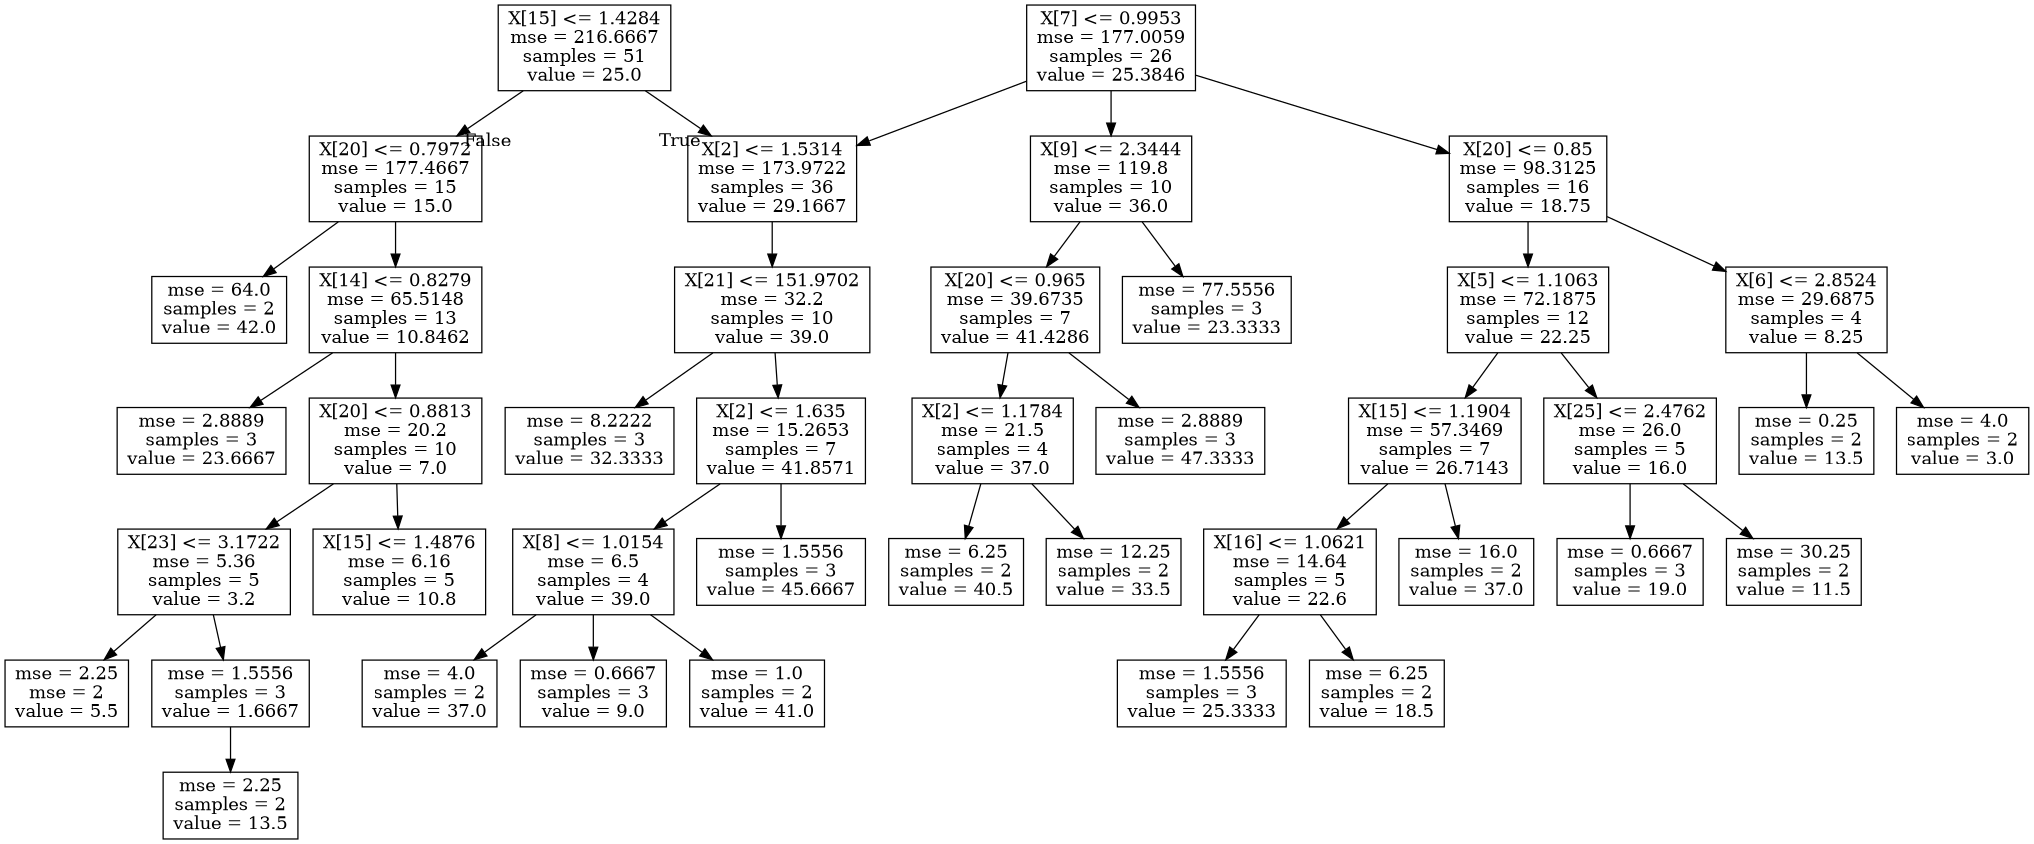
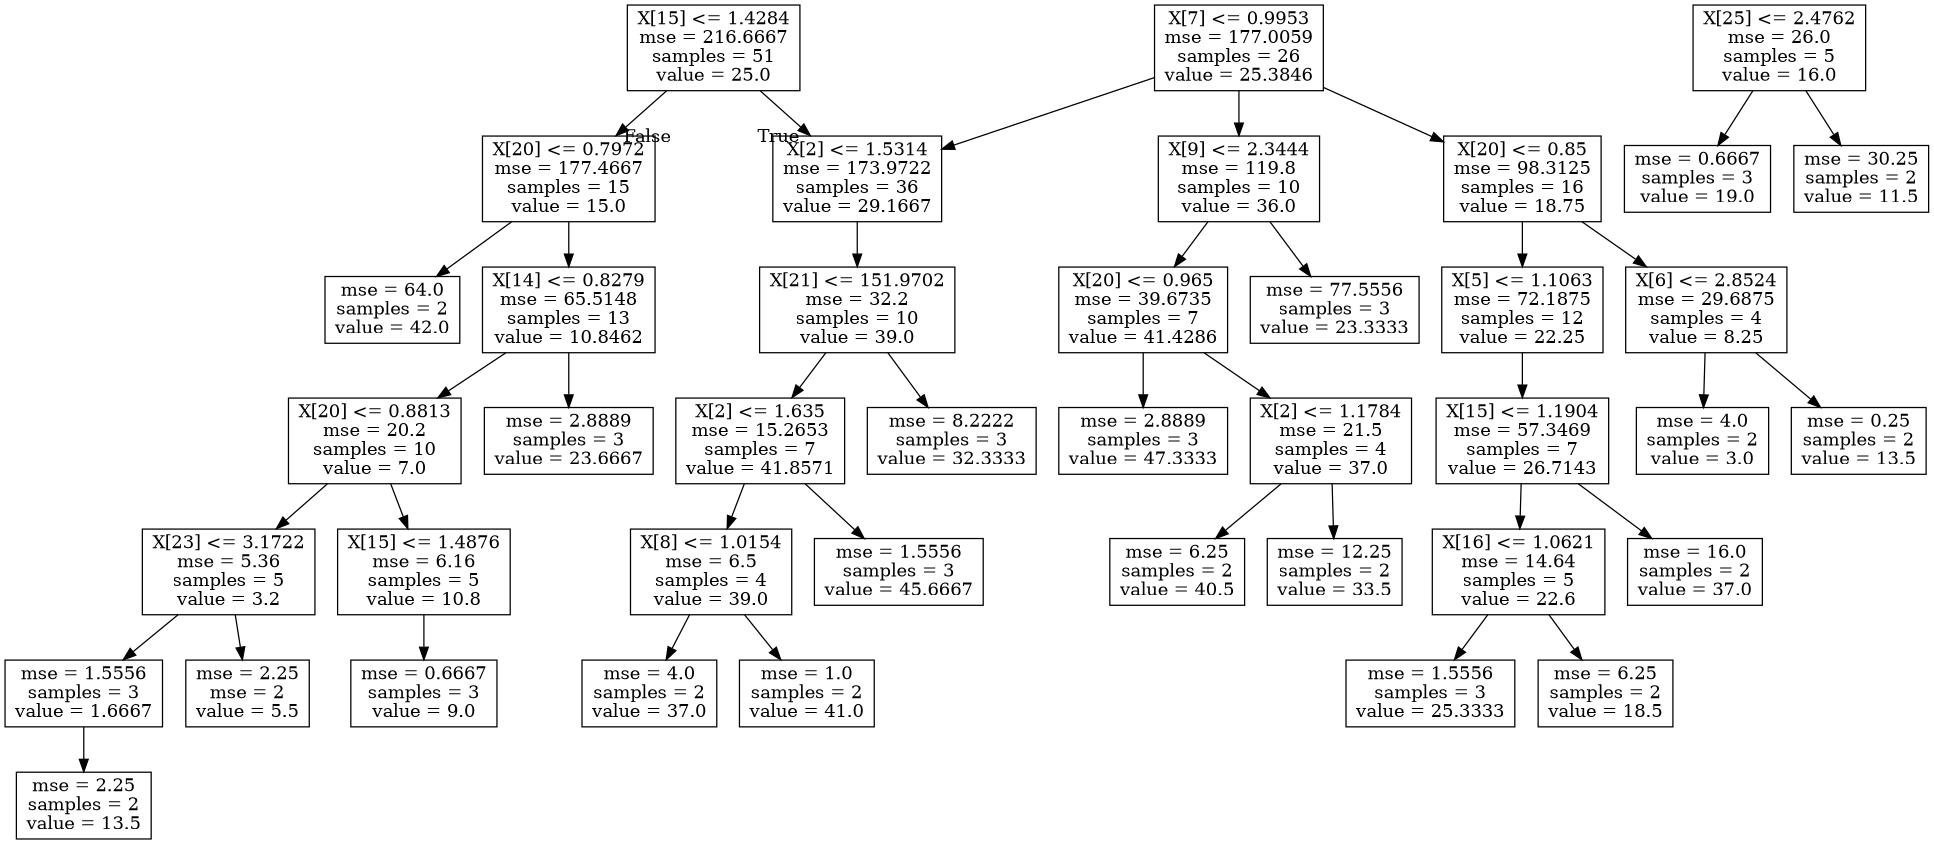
edge "X[5] <= 1.1063 mse = 72.1875 samples = 12 value = 22.25" -> "X[25] <= 2.4762 mse = 26.0 samples = 5 value = 16.0": removed
edge "X[8] <= 1.0154 mse = 6.5 samples = 4 value = 39.0" -> "mse = 0.6667 samples = 3 value = 9.0": now "X[15] <= 1.4876 mse = 6.16 samples = 5 value = 10.8" -> "mse = 0.6667 samples = 3 value = 9.0"
